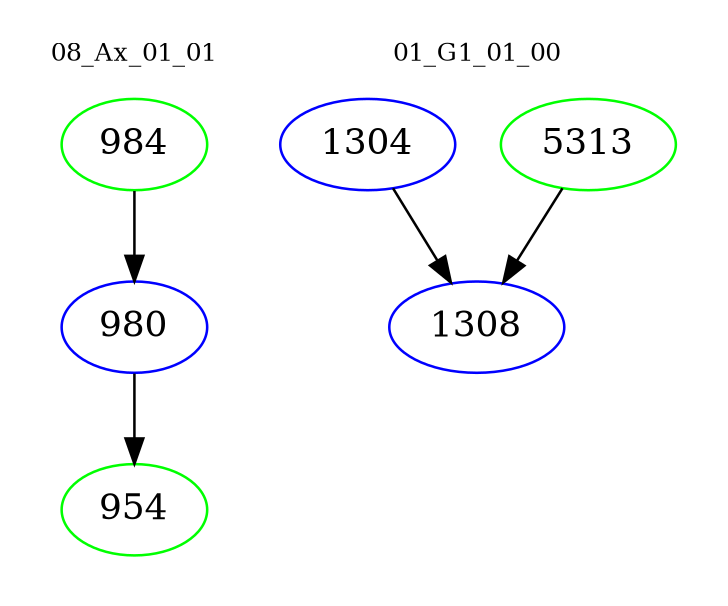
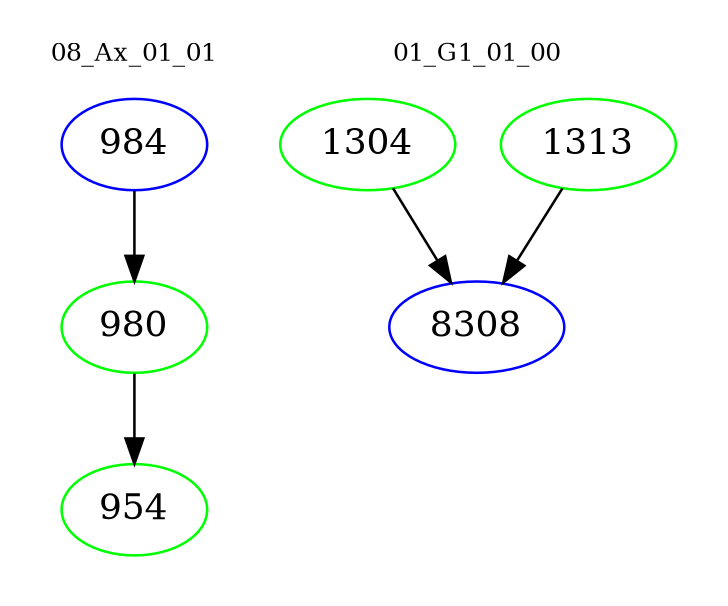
node "984": color green -> blue
node "1304": color blue -> green
node "5313": label "5313" -> "1313"
node "980": color blue -> green
node "1308": label "1308" -> "8308"
